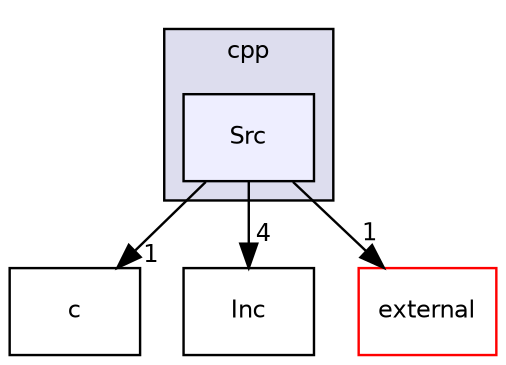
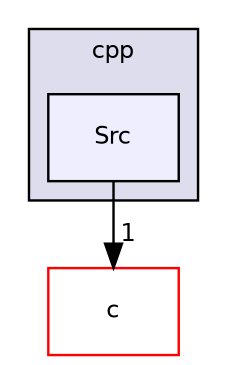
node "c": color black -> red
node "Inc": removed
node "external": removed
